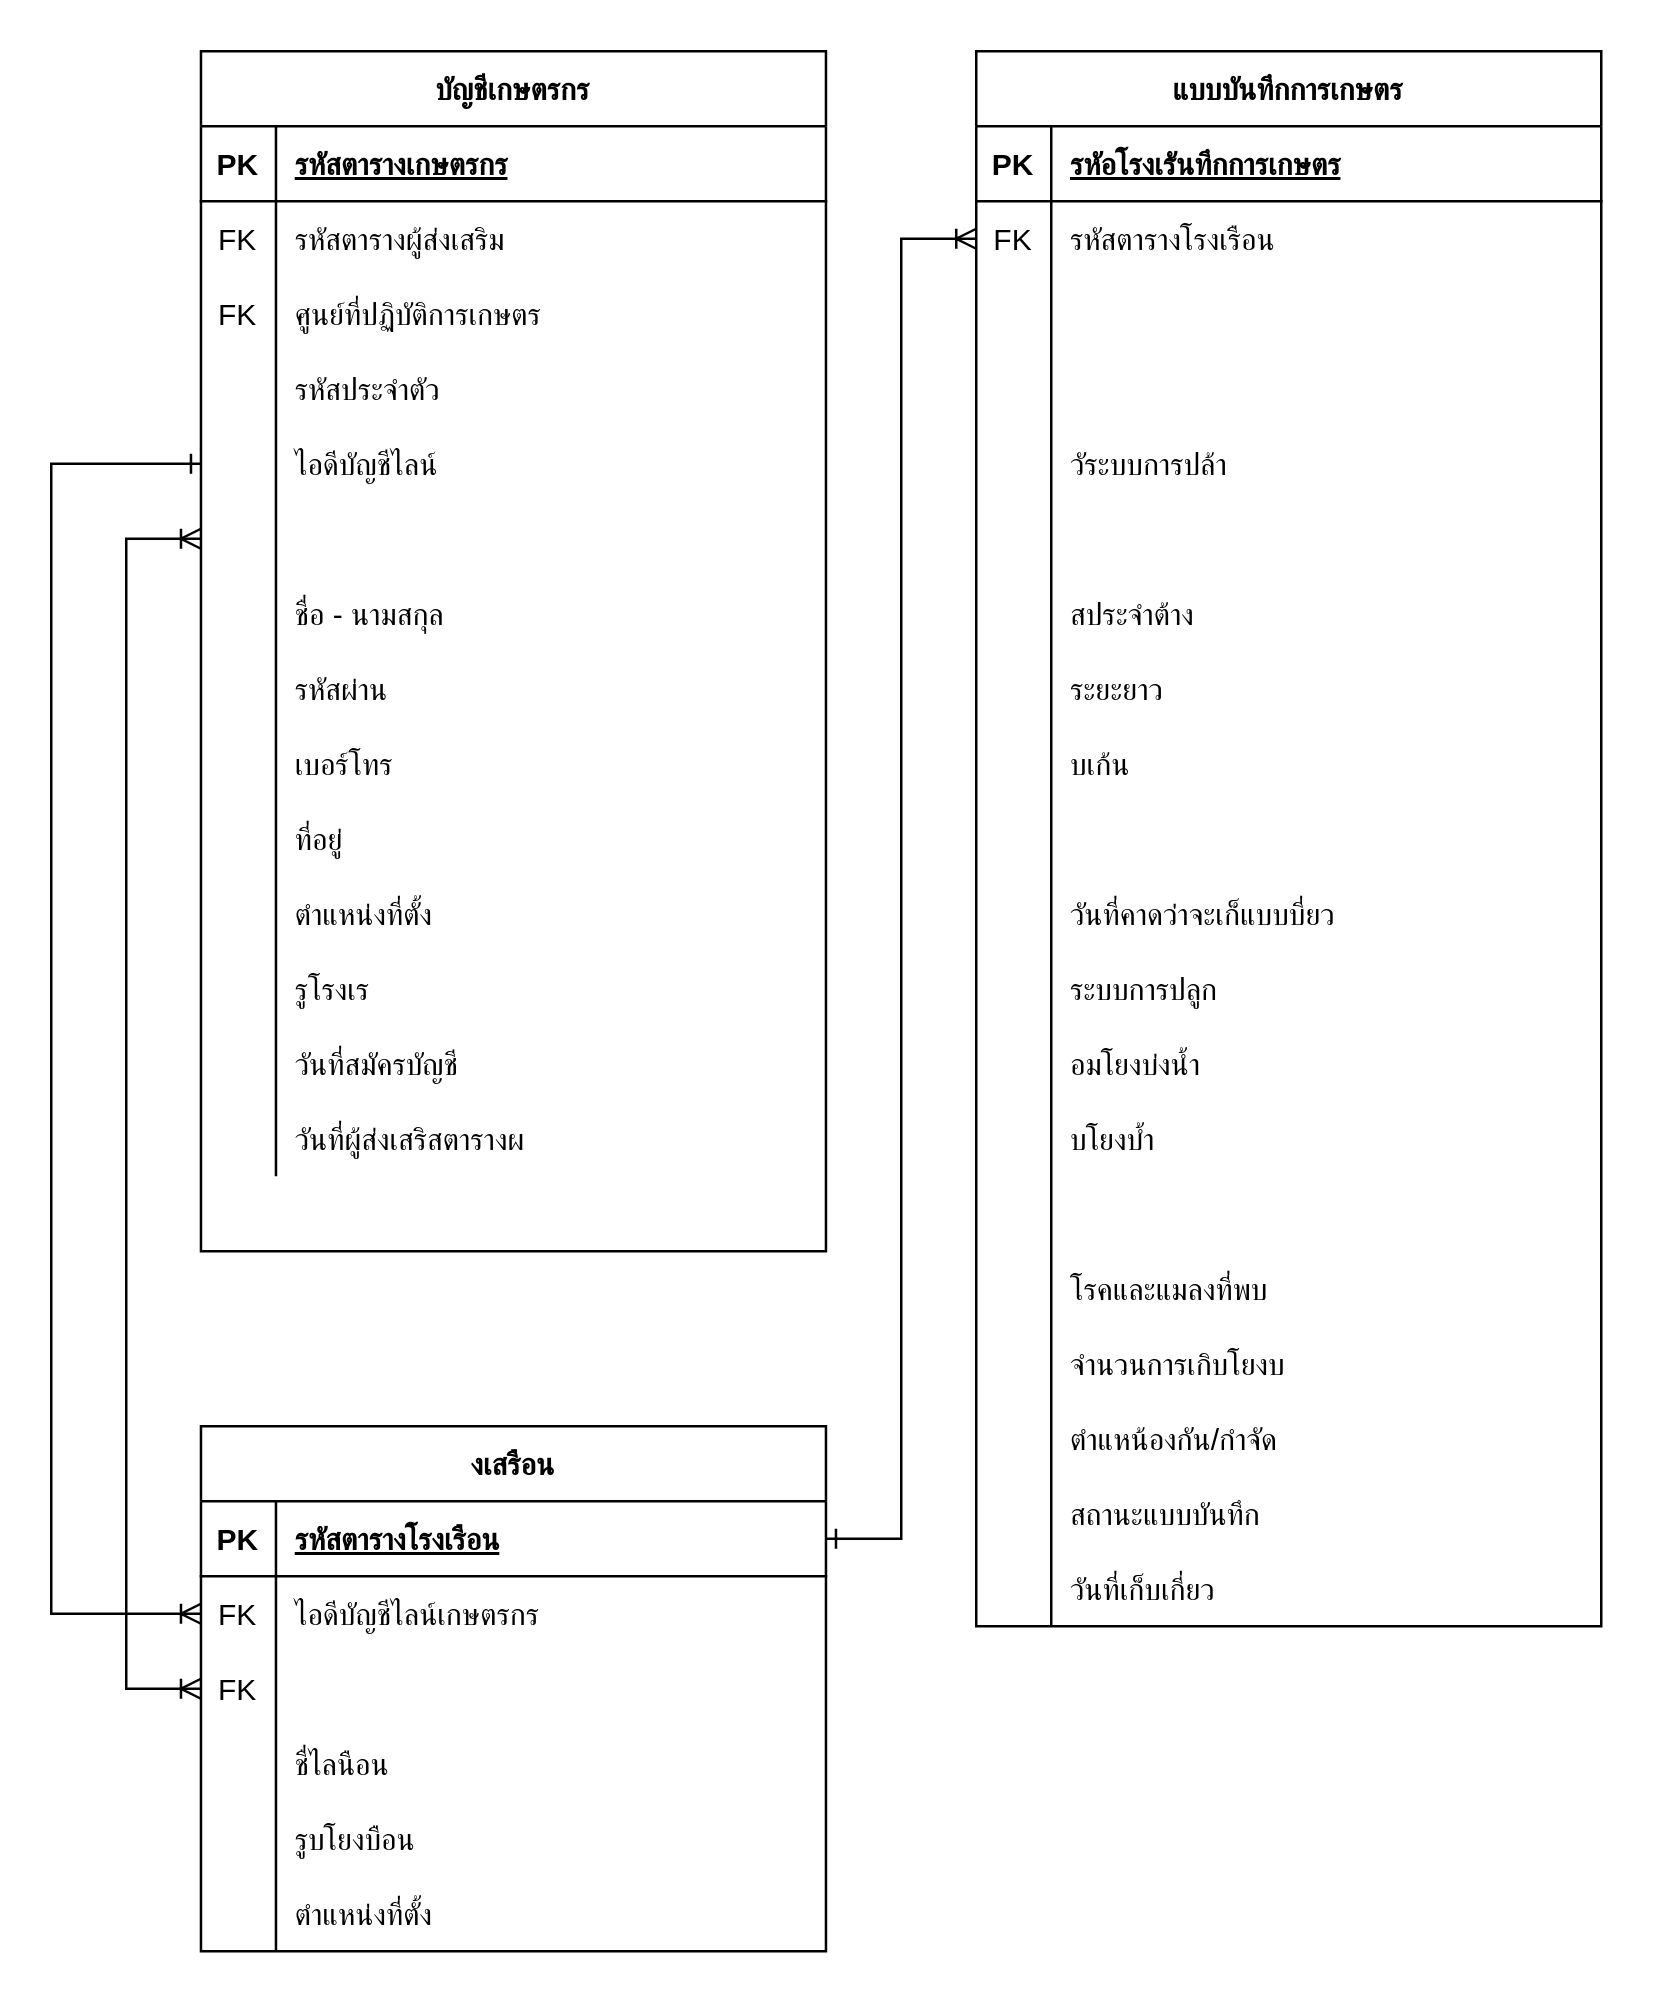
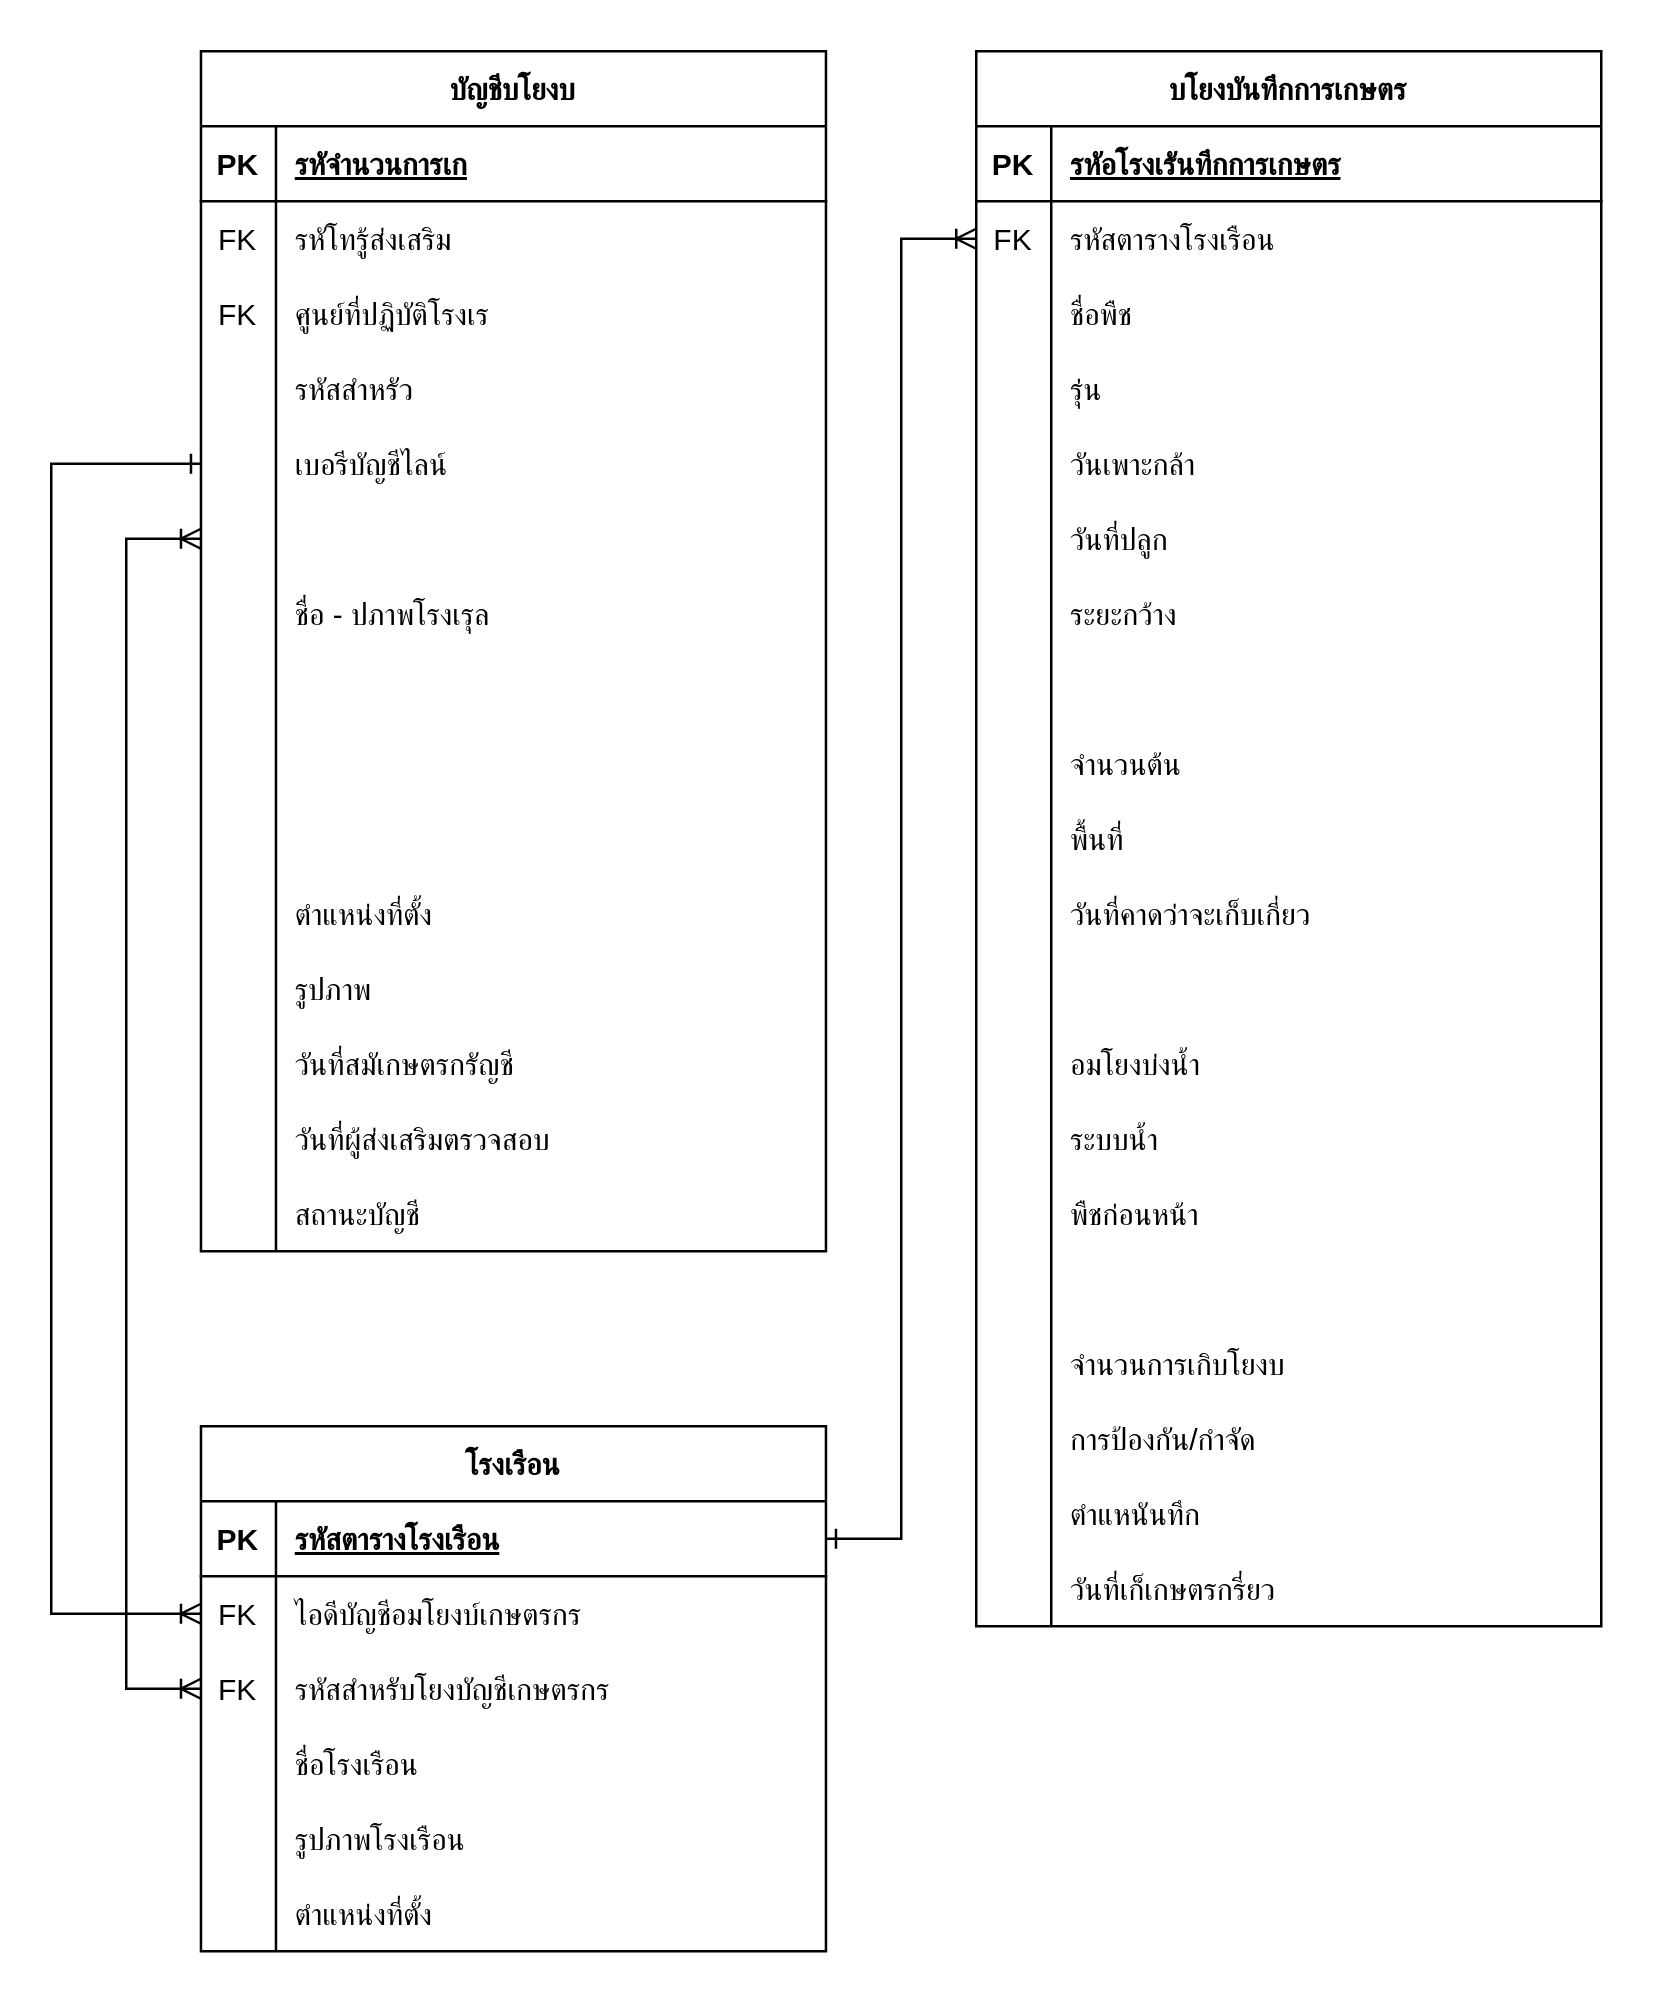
node "บัญชีเกษตรกร": label "บัญชีเกษตรกร" -> "บัญชีบโยงบ"
node "แบบบันทึกการเกษตร": label "แบบบันทึกการเกษตร" -> "บโยงบันทึกการเกษตร"
node "รหัสตารางเกษตรกร": label "รหัสตารางเกษตรกร" -> "รหัจำนวนการเก"
node "รหัสตารางผู้ส่งเสริม": label "รหัสตารางผู้ส่งเสริม" -> "รหัโทรู้ส่งเสริม"
node "ชื่อพืช": added
node "ศูนย์ที่ปฏิบัติการเกษตร": label "ศูนย์ที่ปฏิบัติการเกษตร" -> "ศูนย์ที่ปฏิบัติโรงเร"
node "รุ่น": added
node "รหัสประจำตัว": label "รหัสประจำตัว" -> "รหัสสำหรัว"
node "ไอดีบัญชีไลน์": label "ไอดีบัญชีไลน์" -> "เบอรีบัญชีไลน์"
node "วัระบบการปล้า": label "วัระบบการปล้า" -> "วันเพาะกล้า"
node "วันที่ปลูก": added
node "ชื่อ - นามสกุล": label "ชื่อ - นามสกุล" -> "ชื่อ - ปภาพโรงเรุล"
node "สประจำต้าง": label "สประจำต้าง" -> "ระยะกว้าง"
node "รหัสผ่าน": removed
node "ระยะยาว": removed
node "เบอร์โทร": removed
node "บเก้น": label "บเก้น" -> "จำนวนต้น"
node "ที่อยู่": removed
node "พื้นที่": added
node "วันที่คาดว่าจะเก็แบบบี่ยว": label "วันที่คาดว่าจะเก็แบบบี่ยว" -> "วันที่คาดว่าจะเก็บเกี่ยว"
node "ระบบการปลูก": removed
node "รูโรงเร": label "รูโรงเร" -> "รูปภาพ"
node "วันที่สมัครบัญชี": label "วันที่สมัครบัญชี" -> "วันที่สมัเกษตรกรัญชี"
node "วันที่ผู้ส่งเสริสตารางผ": label "วันที่ผู้ส่งเสริสตารางผ" -> "วันที่ผู้ส่งเสริมตรวจสอบ"
node "บโยงบ้ำ": label "บโยงบ้ำ" -> "ระบบน้ำ"
node "สถานะบัญชี": added
node "พืชก่อนหน้า": added
node "โรคและแมลงที่พบ": removed
node "ตำแหน้องกัน/กำจัด": label "ตำแหน้องกัน/กำจัด" -> "การป้องกัน/กำจัด"
node "งเสรือน": label "งเสรือน" -> "โรงเรือน"
node "สถานะแบบบันทึก": label "สถานะแบบบันทึก" -> "ตำแหนันทึก"
node "วันที่เก็บเกี่ยว": label "วันที่เก็บเกี่ยว" -> "วันที่เก็เกษตรกรี่ยว"
node "ไอดีบัญชีไลน์เกษตรกร": label "ไอดีบัญชีไลน์เกษตรกร" -> "ไอดีบัญชีอมโยงบ์เกษตรกร"
node "รหัสสำหรับโยงบัญชีเกษตรกร": added
node "ชื่ไลนือน": label "ชื่ไลนือน" -> "ชื่อโรงเรือน"
node "รูบโยงบือน": label "รูบโยงบือน" -> "รูปภาพโรงเรือน"
